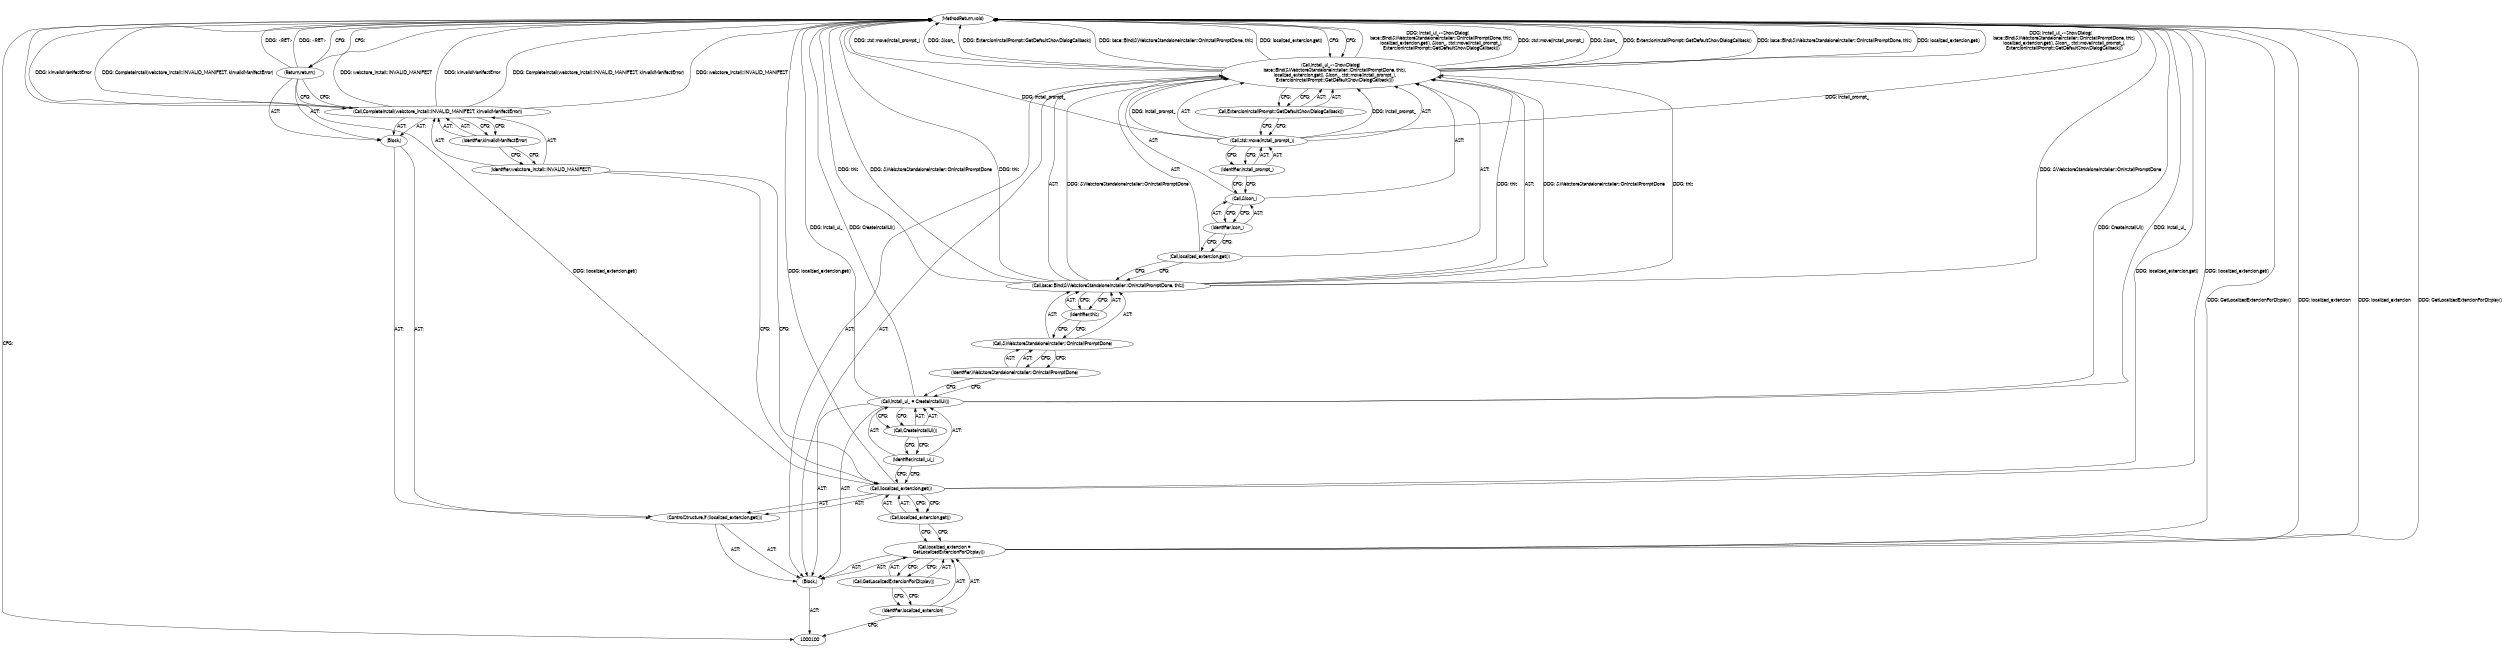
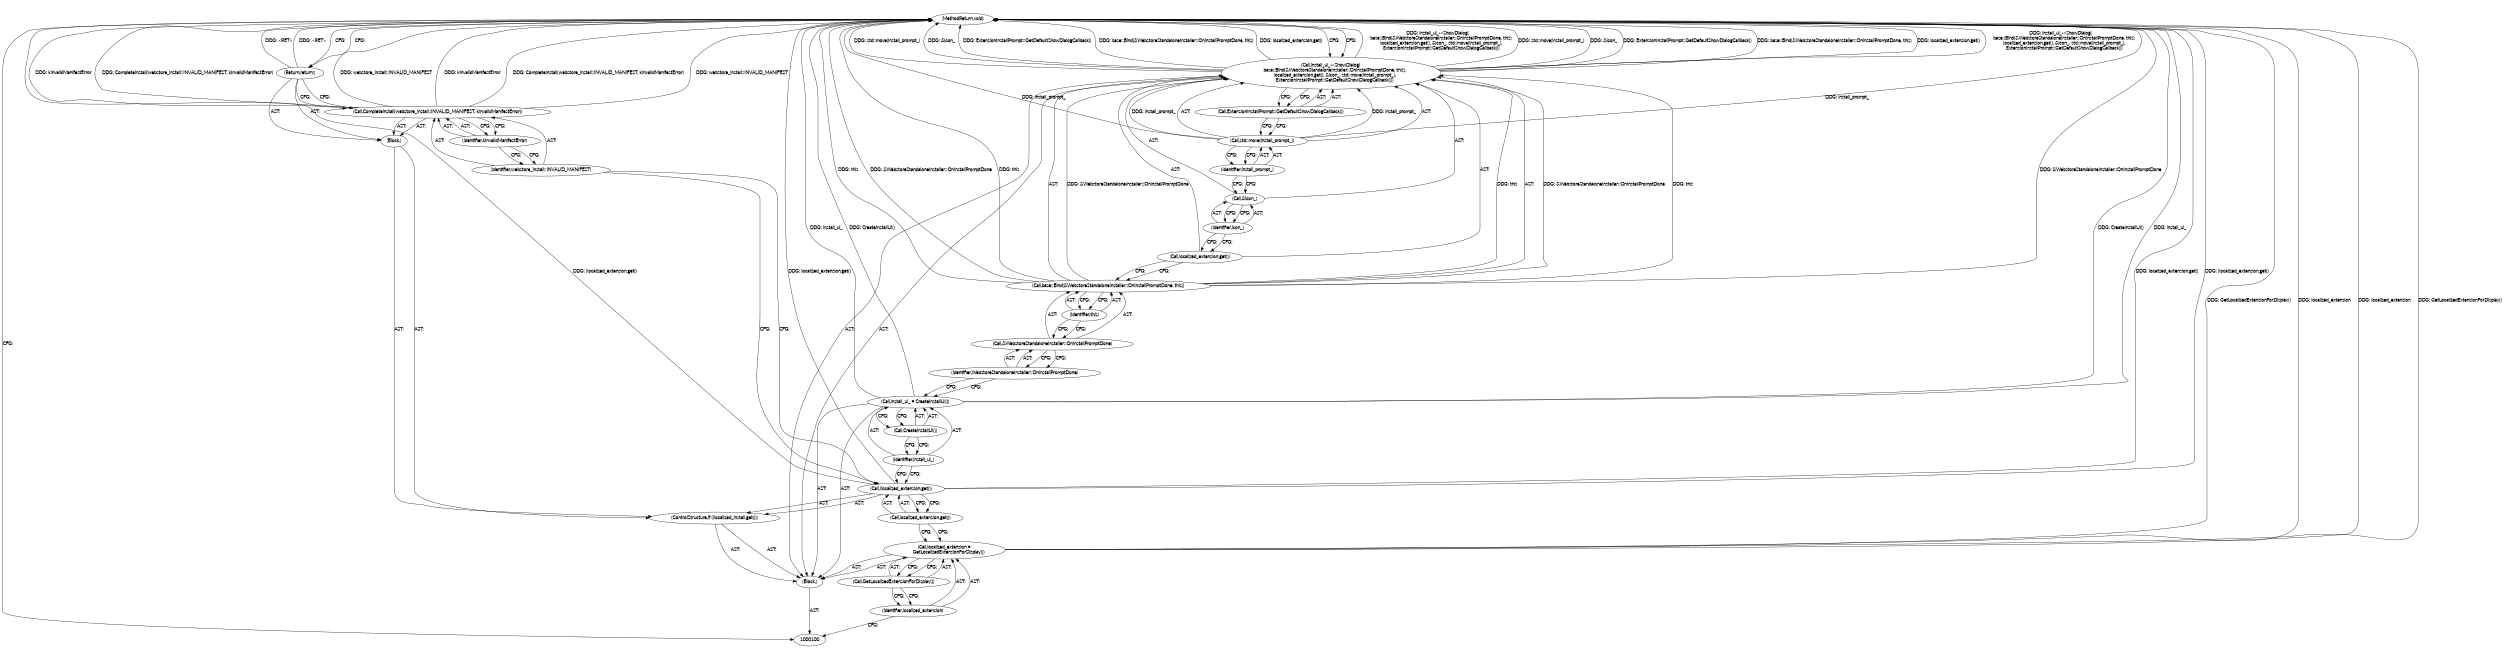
node "(ControlStructure,if (!localized_extension.get()))": label "(ControlStructure,if (!localized_extension.get()))" -> "(ControlStructure,if (!localized_install.get()))"
